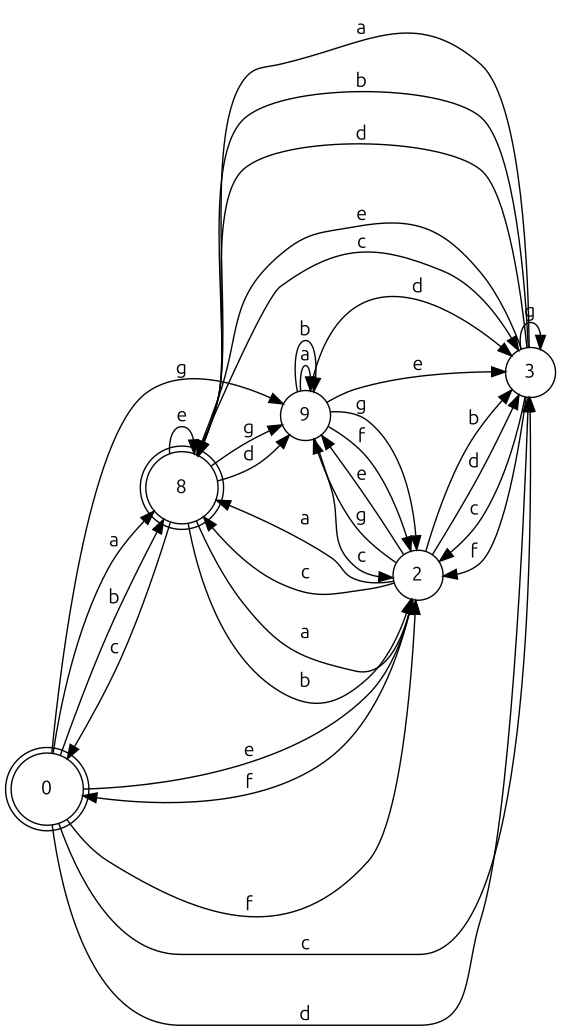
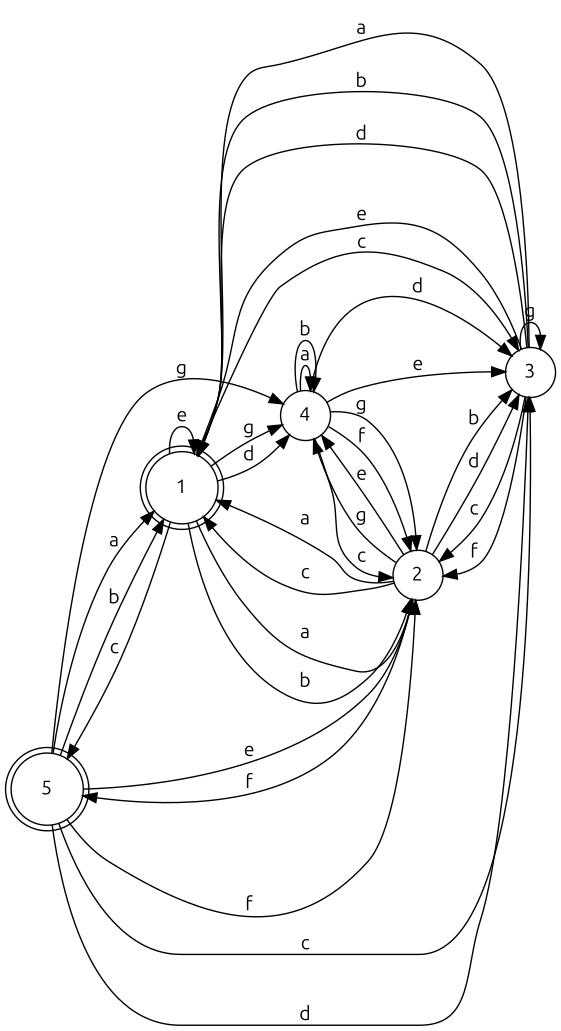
node "9": label "9" -> "4"
node "8": label "8" -> "1"
node "0": label "0" -> "5"
